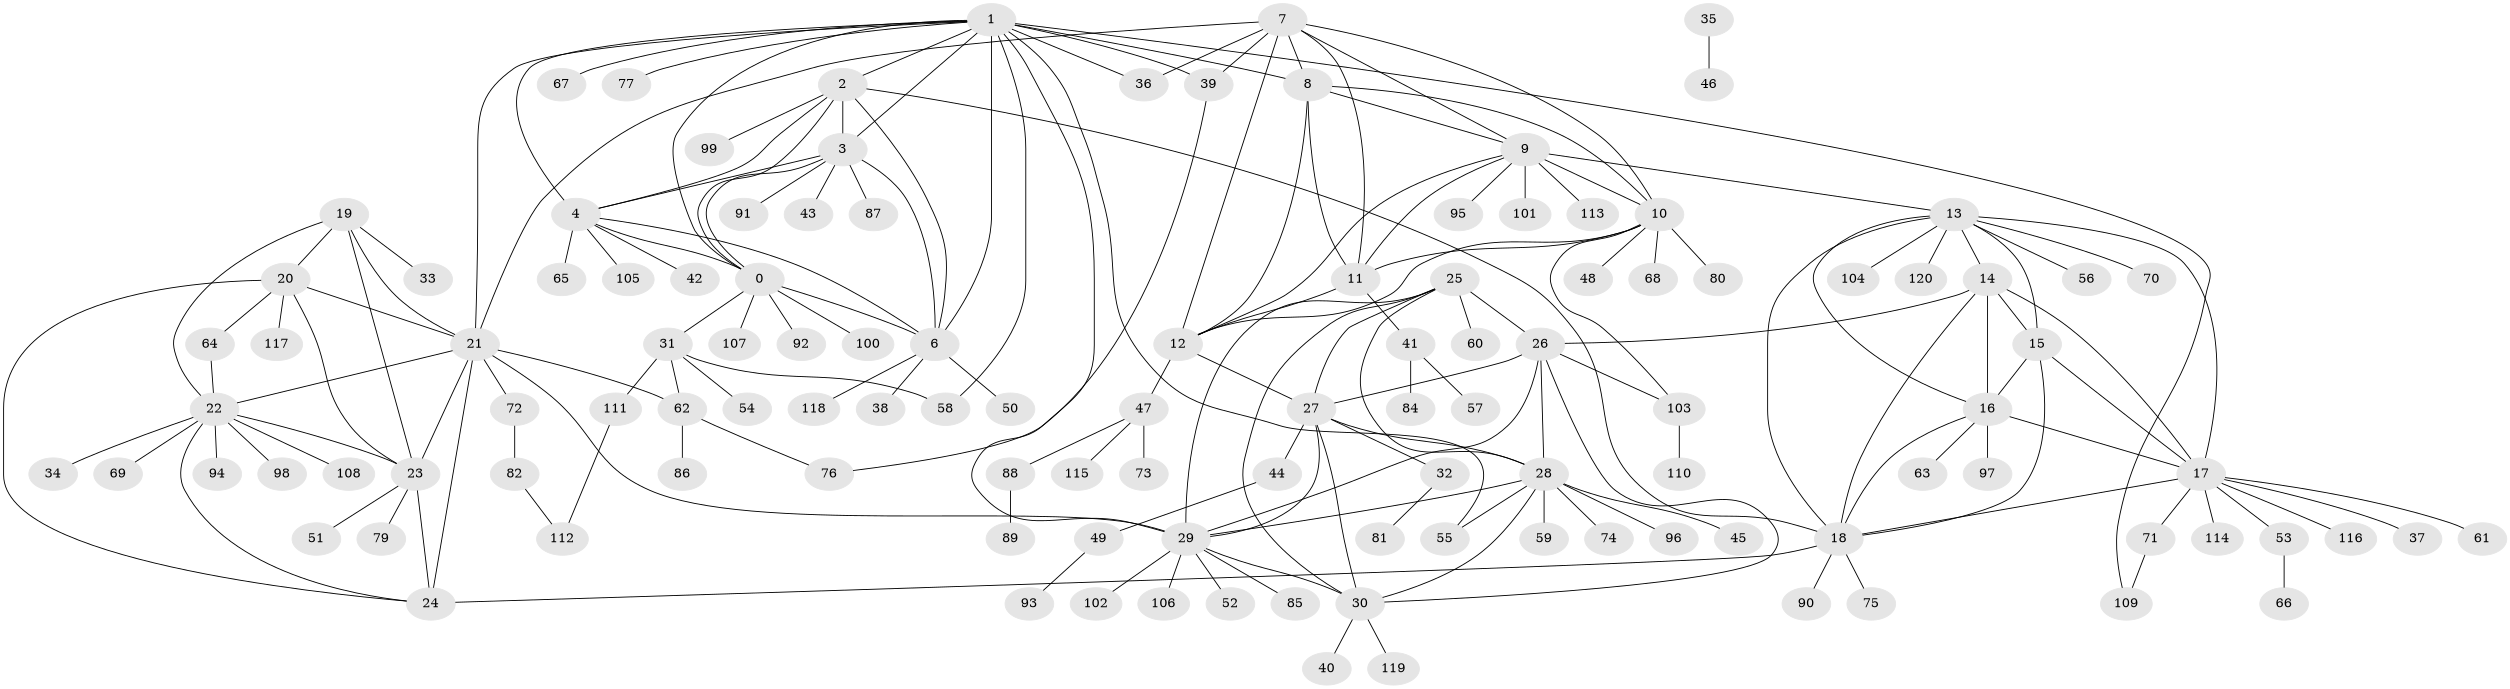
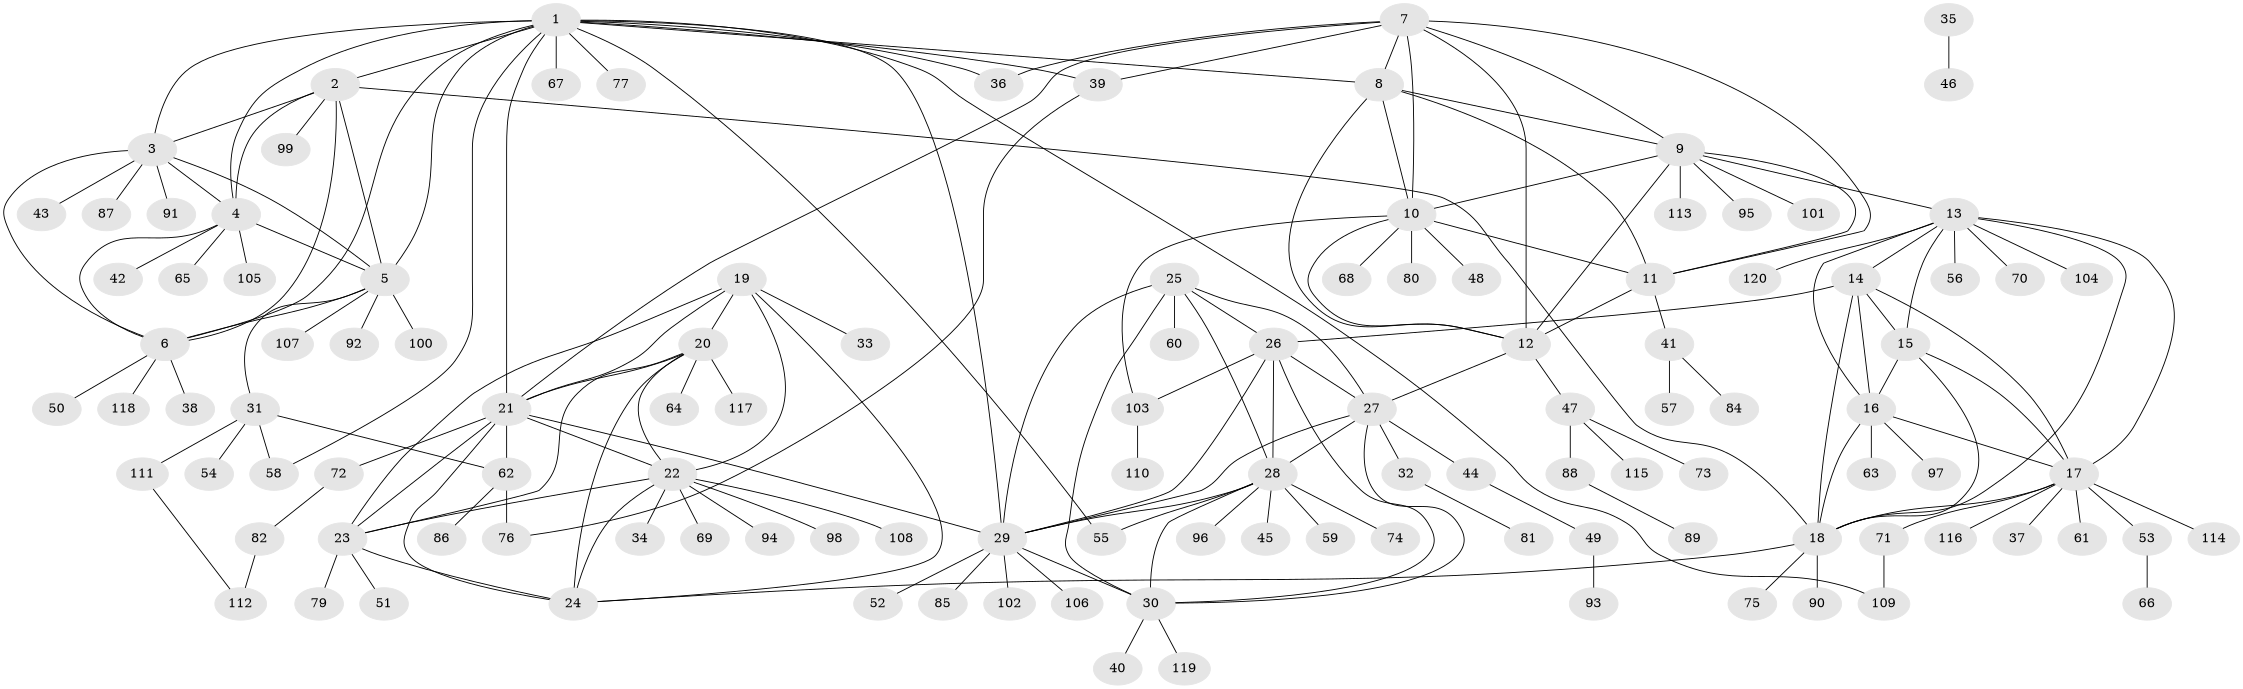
node "0": label "0" -> "5"
edge "64" -- "22": now "20" -- "22"
edge "19" -- "24": added
